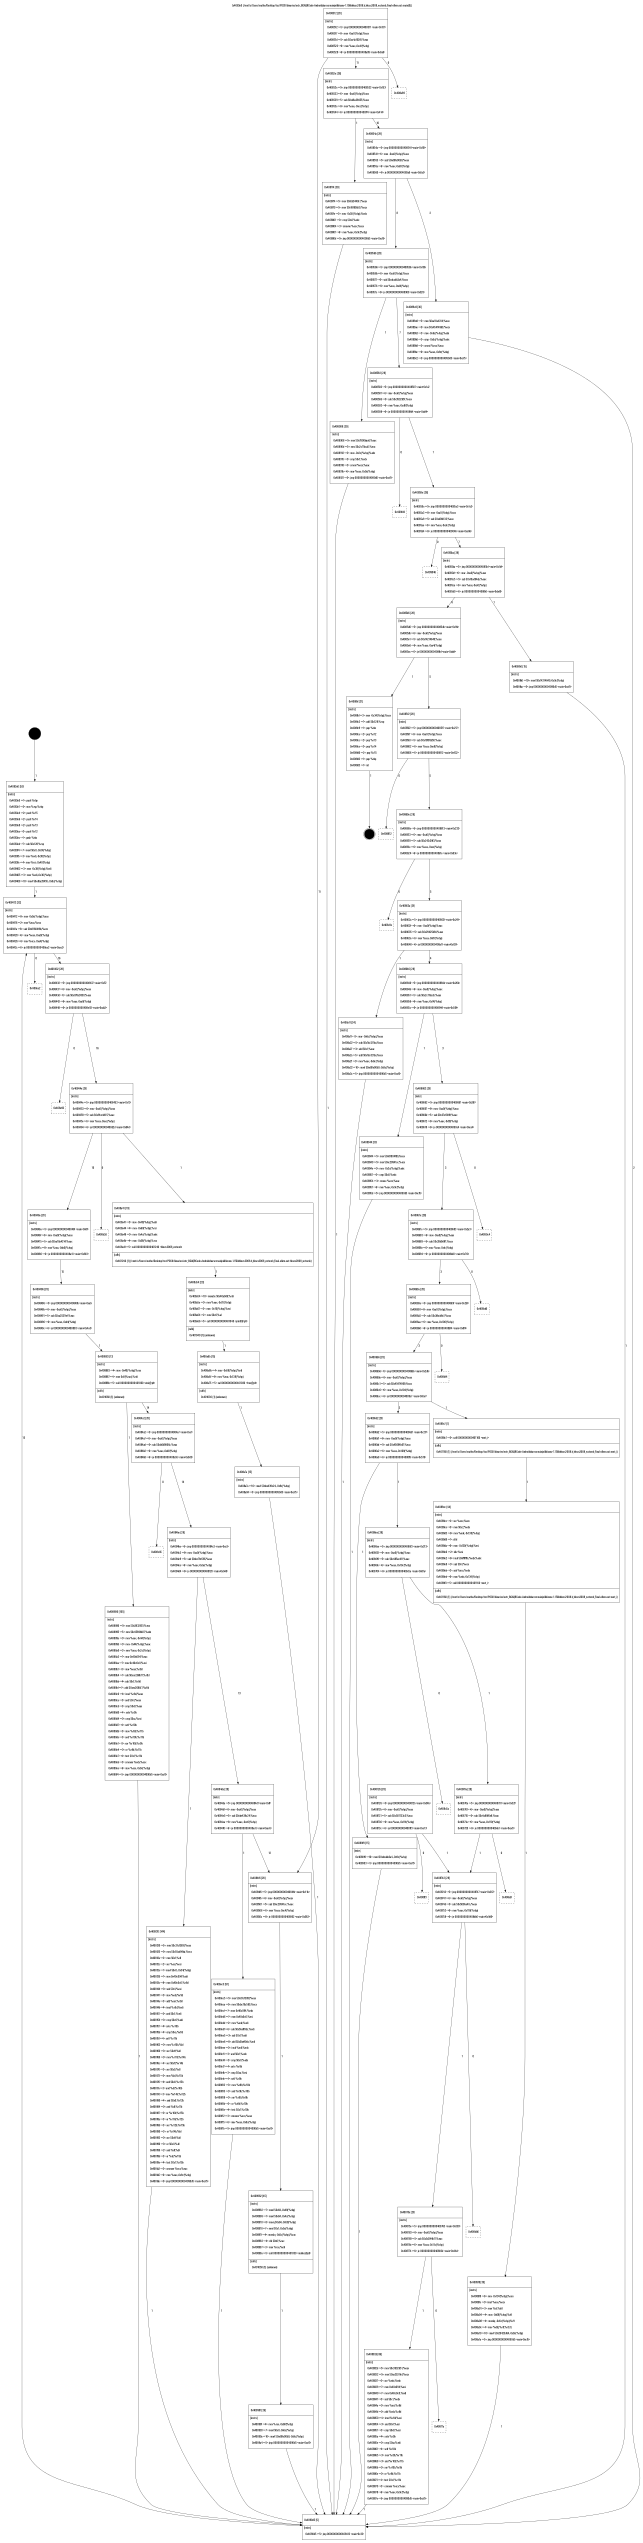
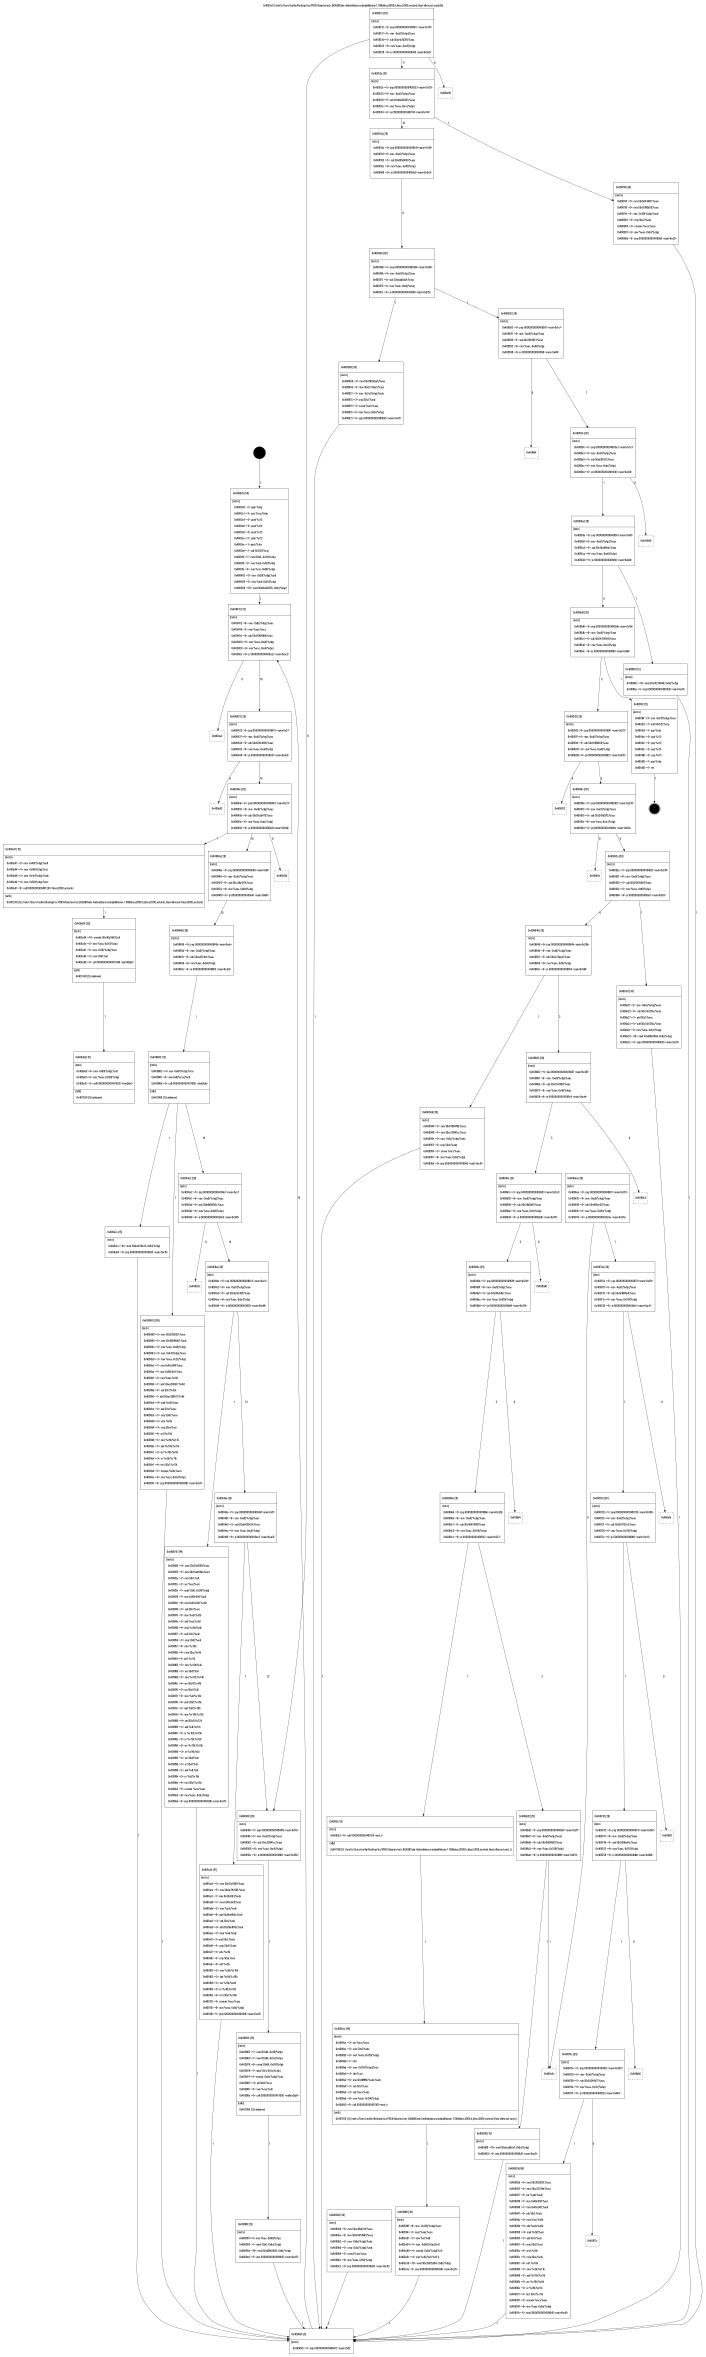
edge "0x40854a [28]" -> "0x4089a9 [30]": removed, label "2"
edge "0x408a6b [15]" -> "0x408a7a [15]": now "0x408883 [13]" -> "0x408a7a [15]"
edge "0x4086d2 [28]" -> "0x4086ee [28]": now "0x4086d2 [28]" -> "0x408c5a"
edge "0x40870a [28]" -> "0x408742 [28]": now "0x40870a [28]" -> "0x408726 [28]"
